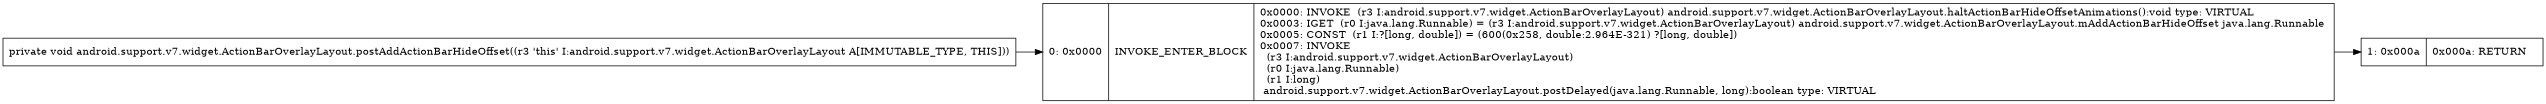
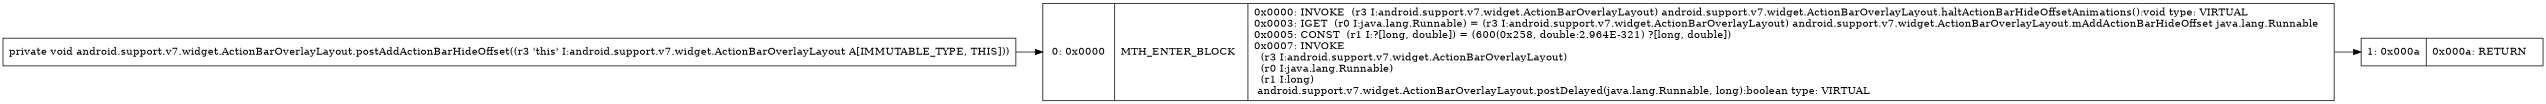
node "0: 0x0000": text "INVOKE_ENTER_BLOCK" -> "MTH_ENTER_BLOCK"
